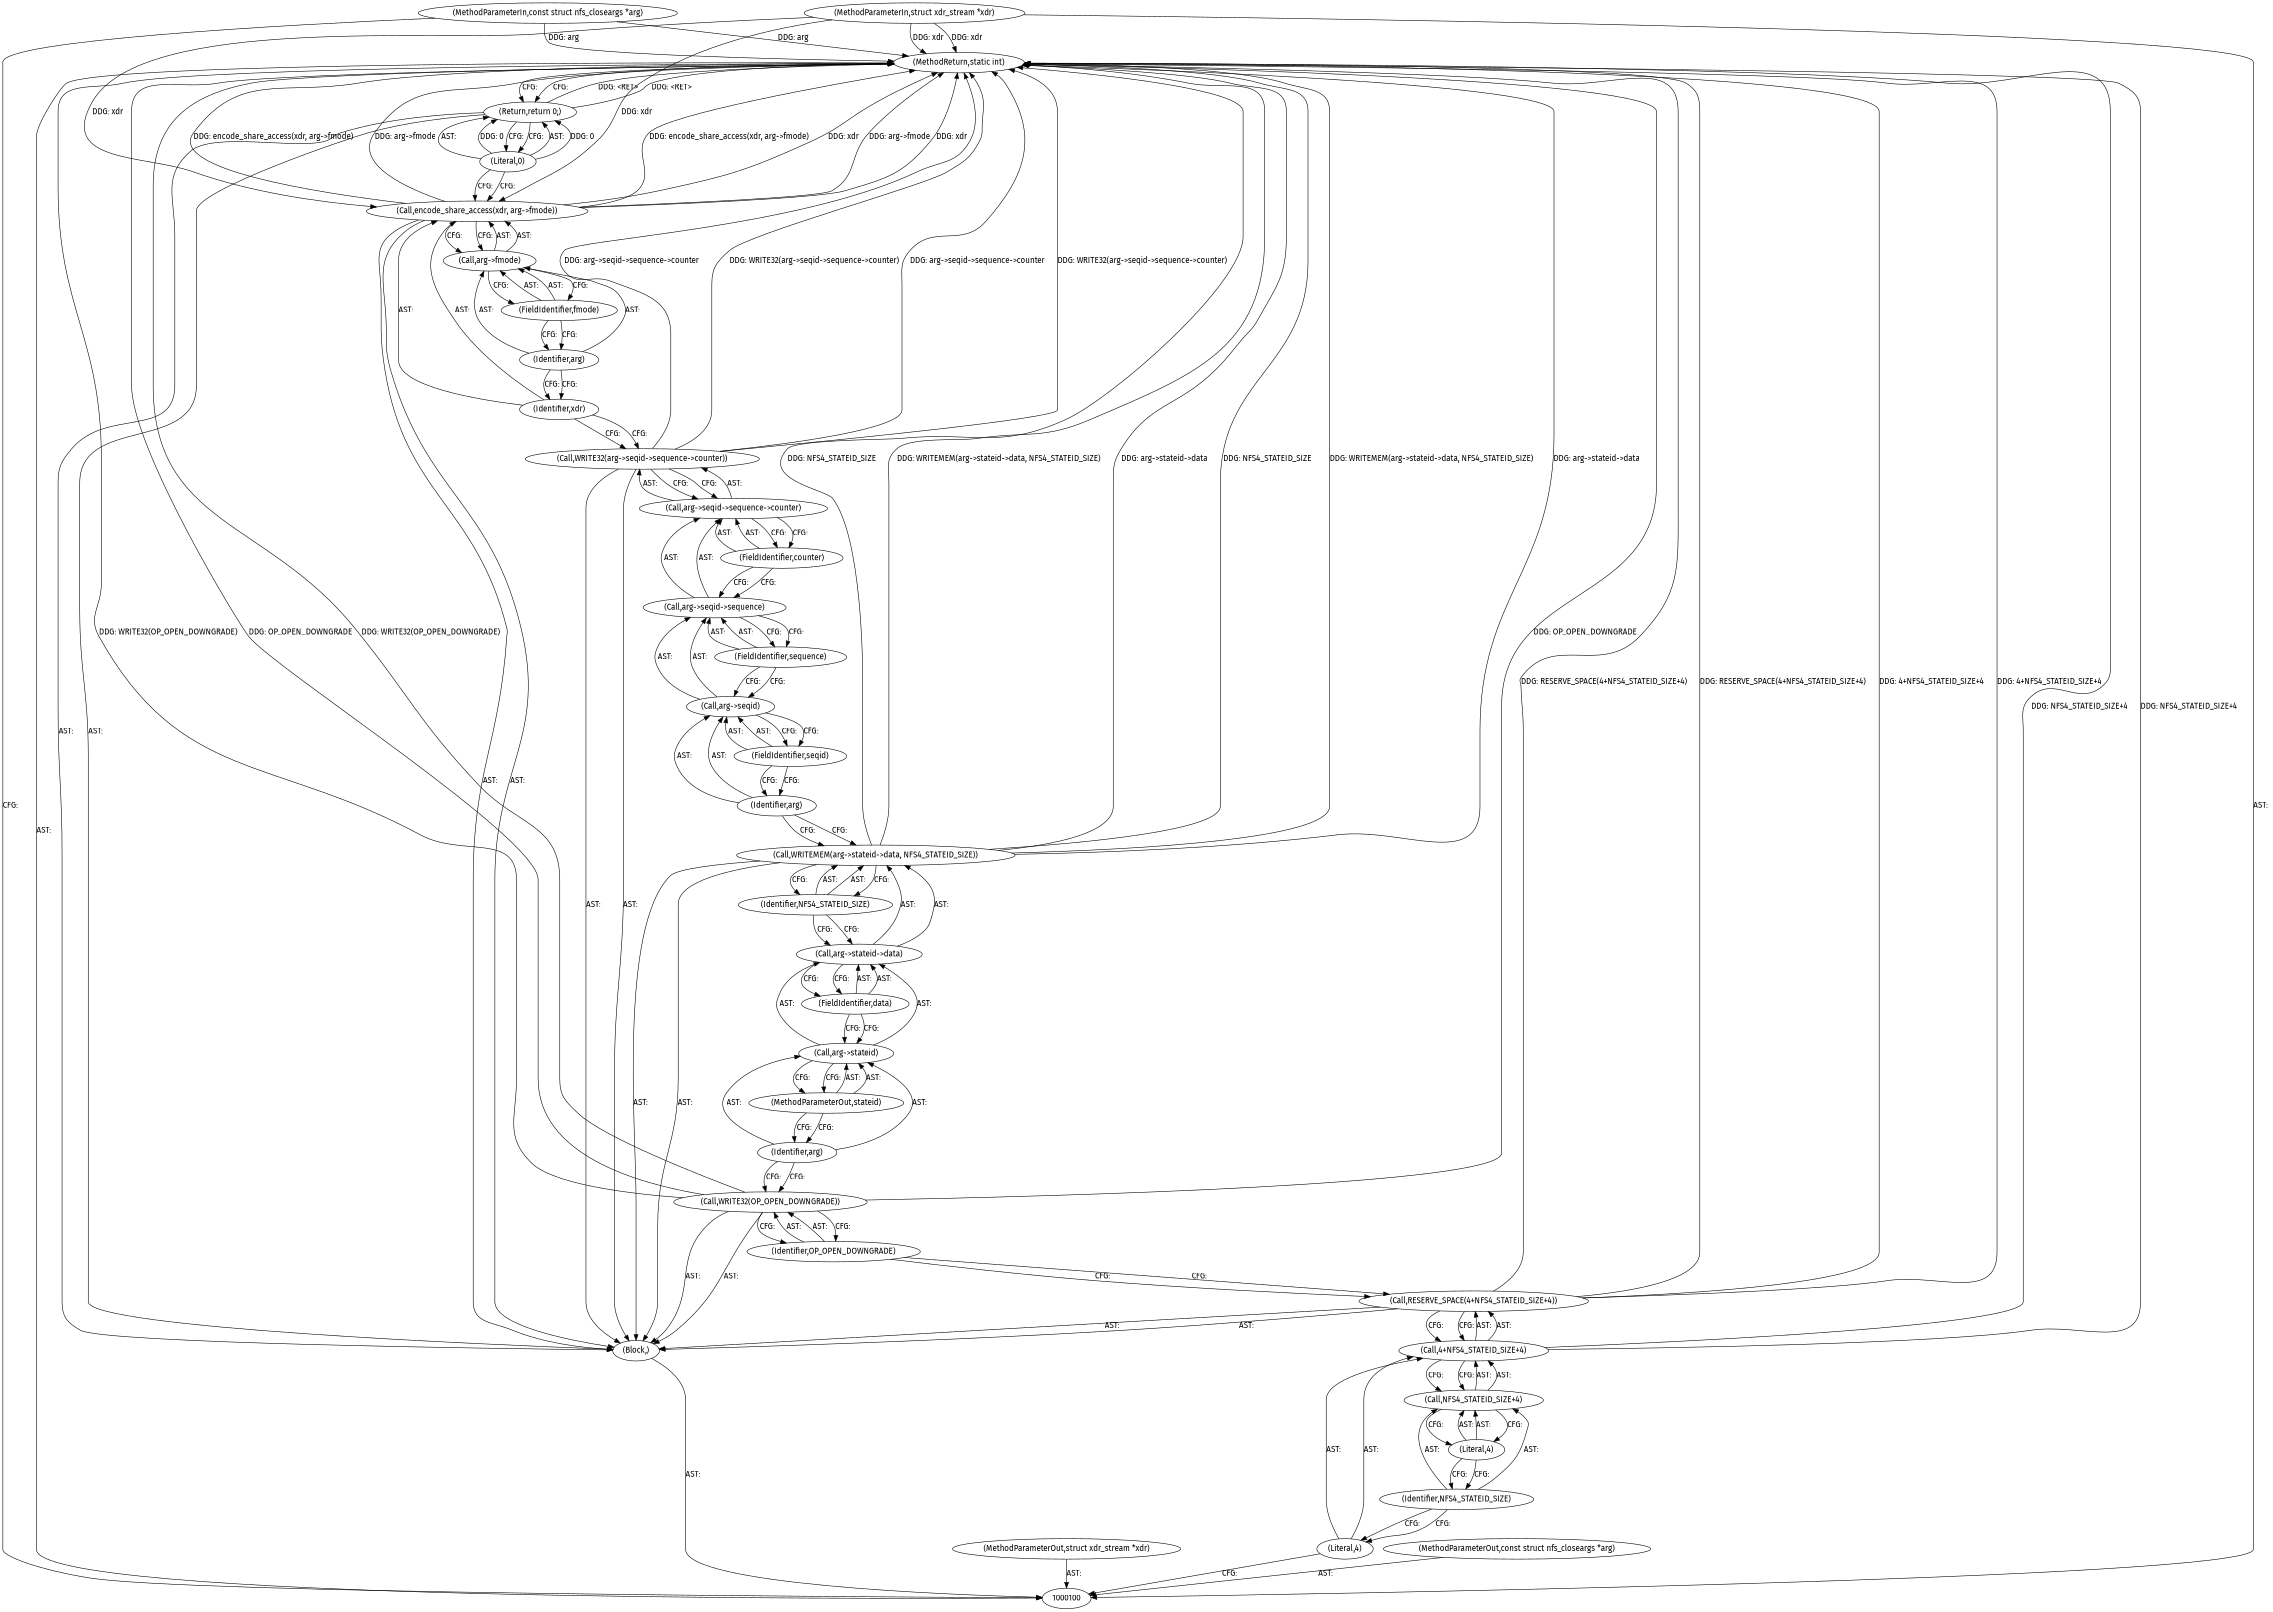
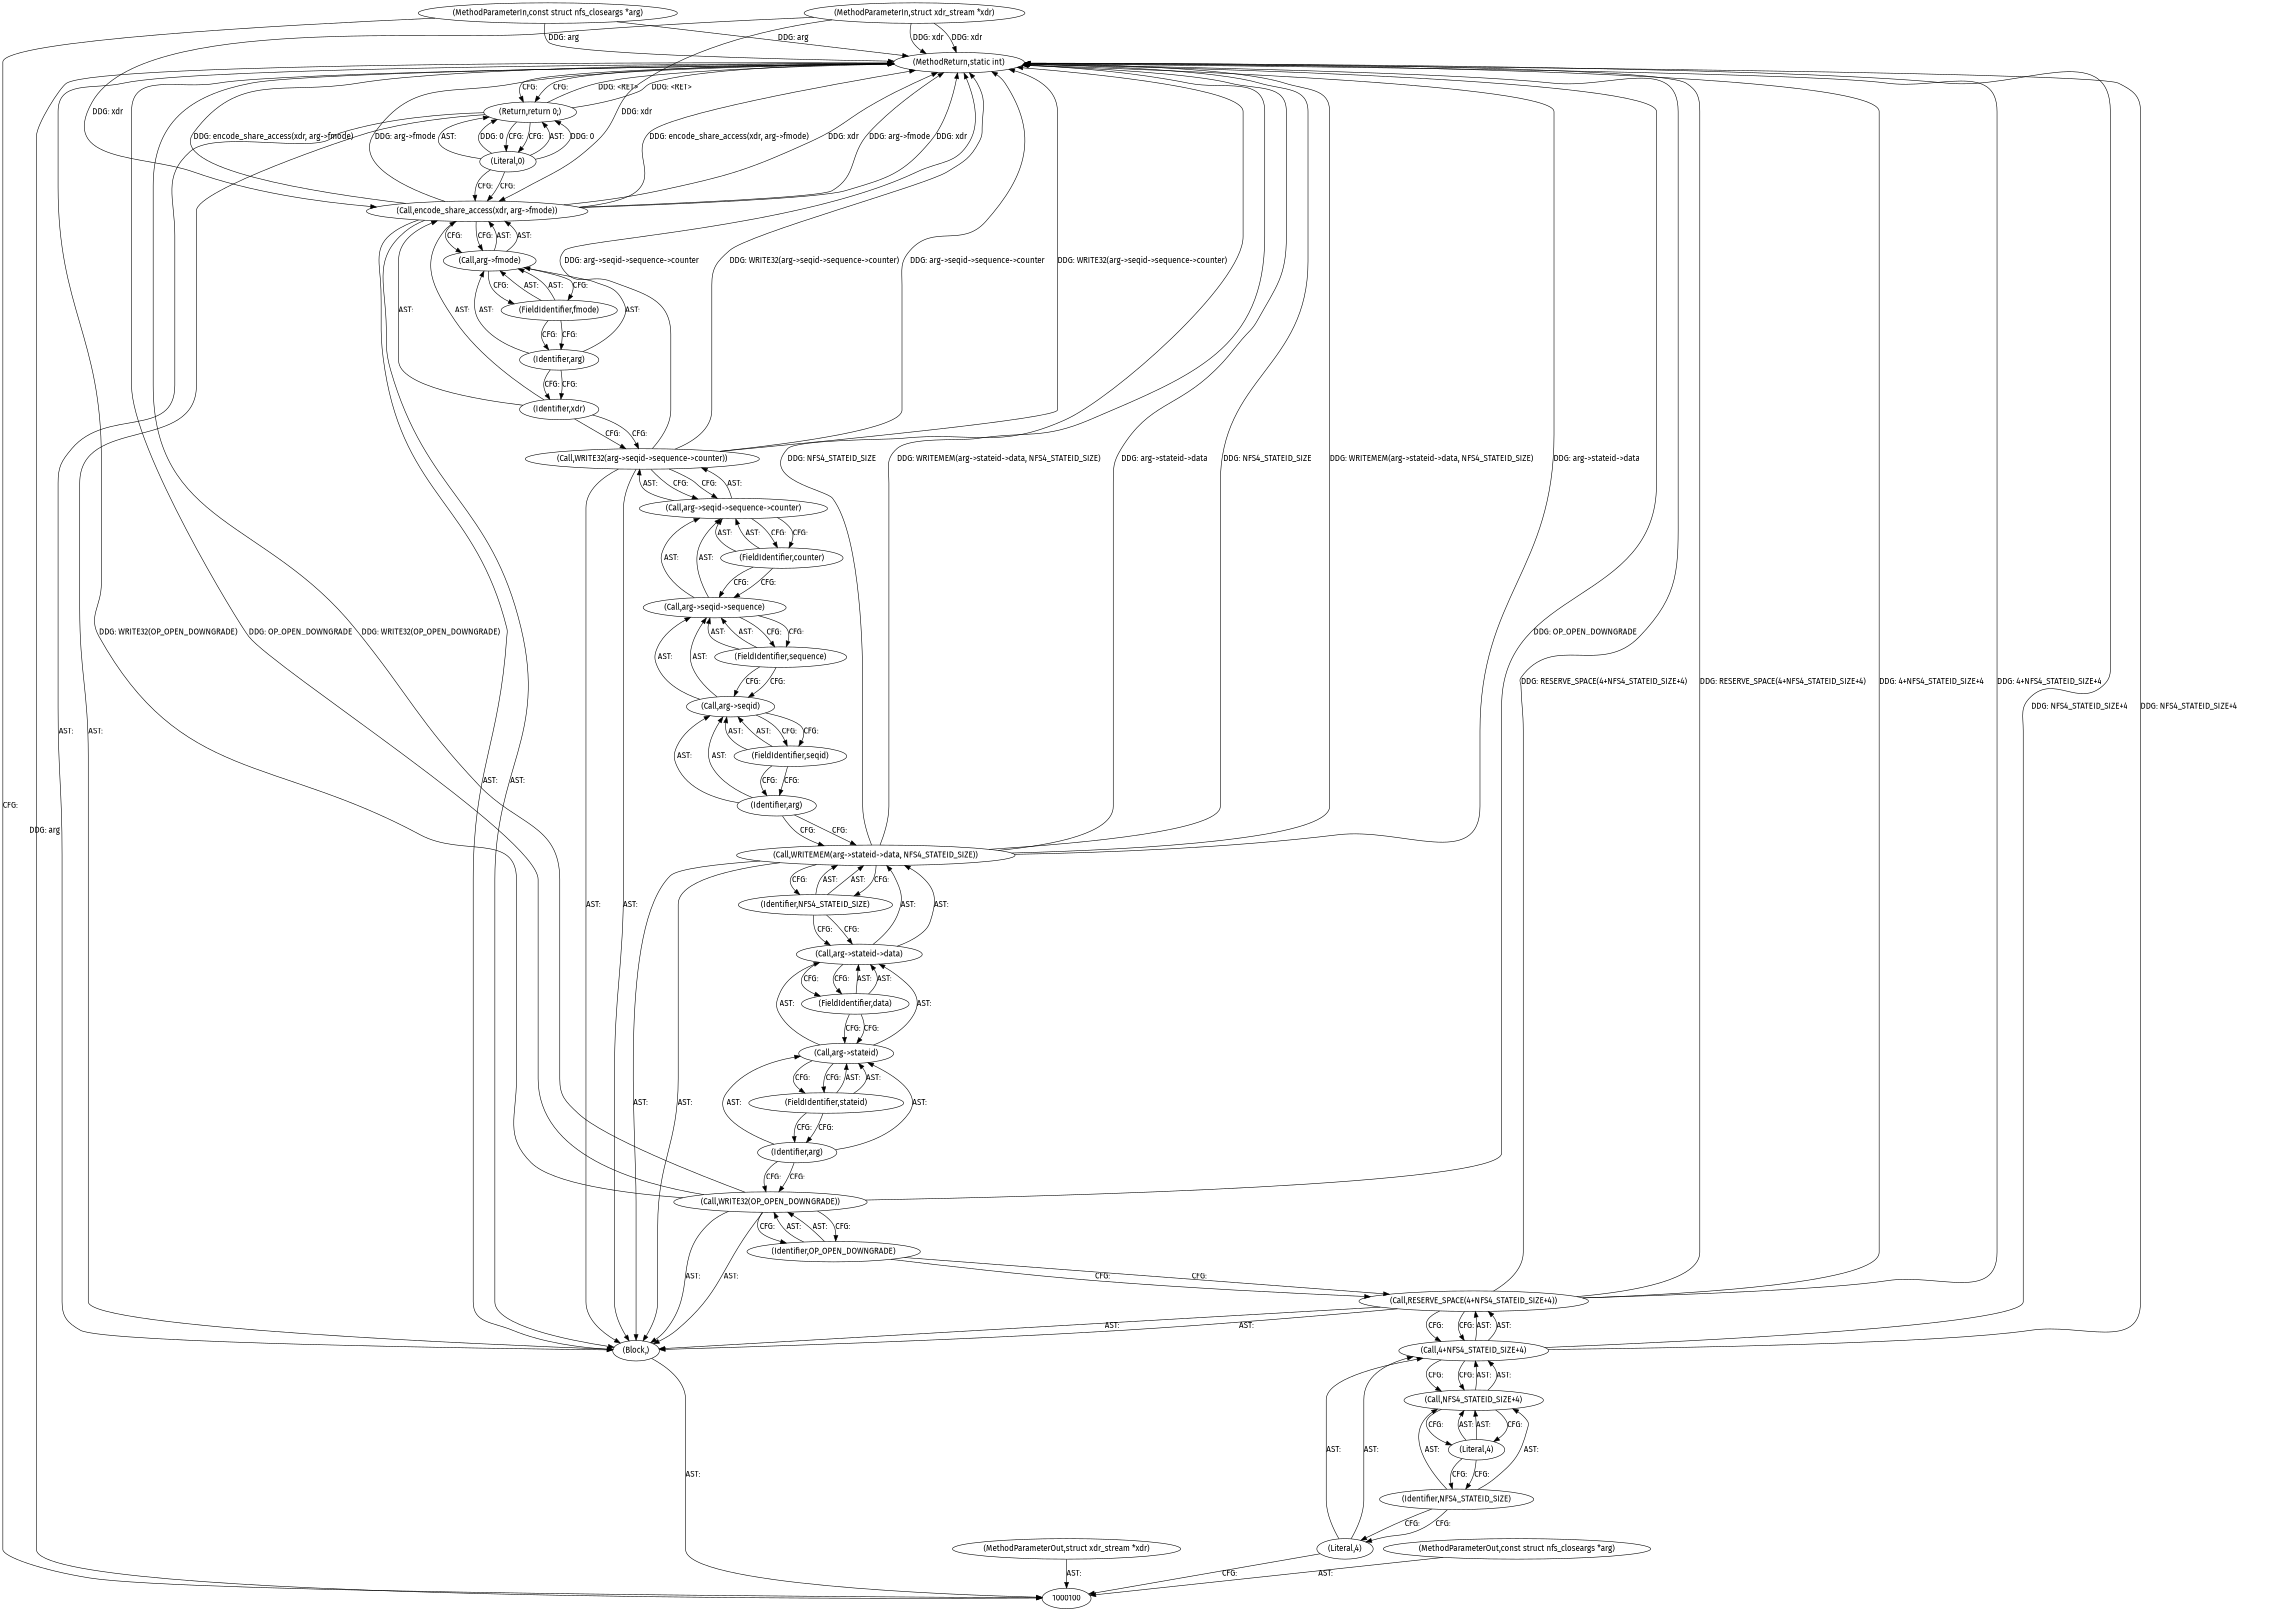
edge "(MethodParameterIn,struct xdr_stream *xdr)" -> "1000100": removed, label "AST:"
edge "(MethodReturn,static int)" -> "1000100": label "AST: " -> "DDG: arg"
node "(MethodParameterOut,stateid)": label "(MethodParameterOut,stateid)" -> "(FieldIdentifier,stateid)"
